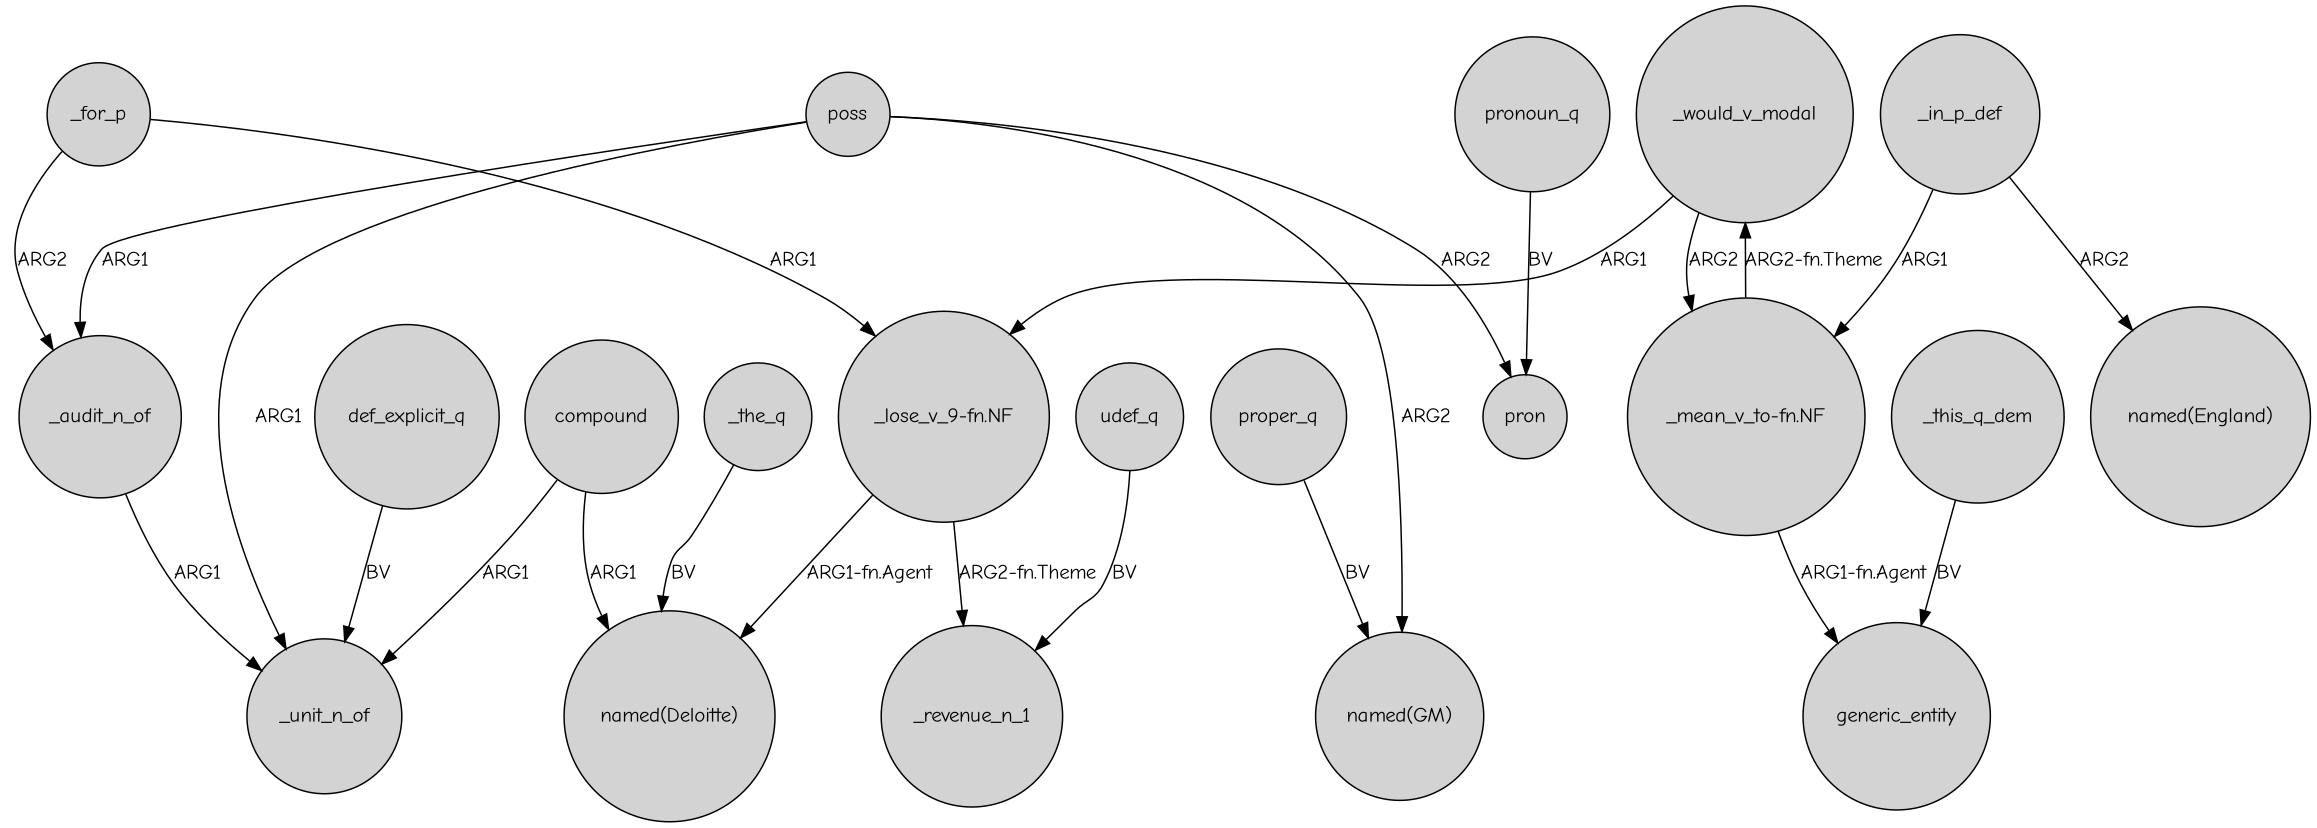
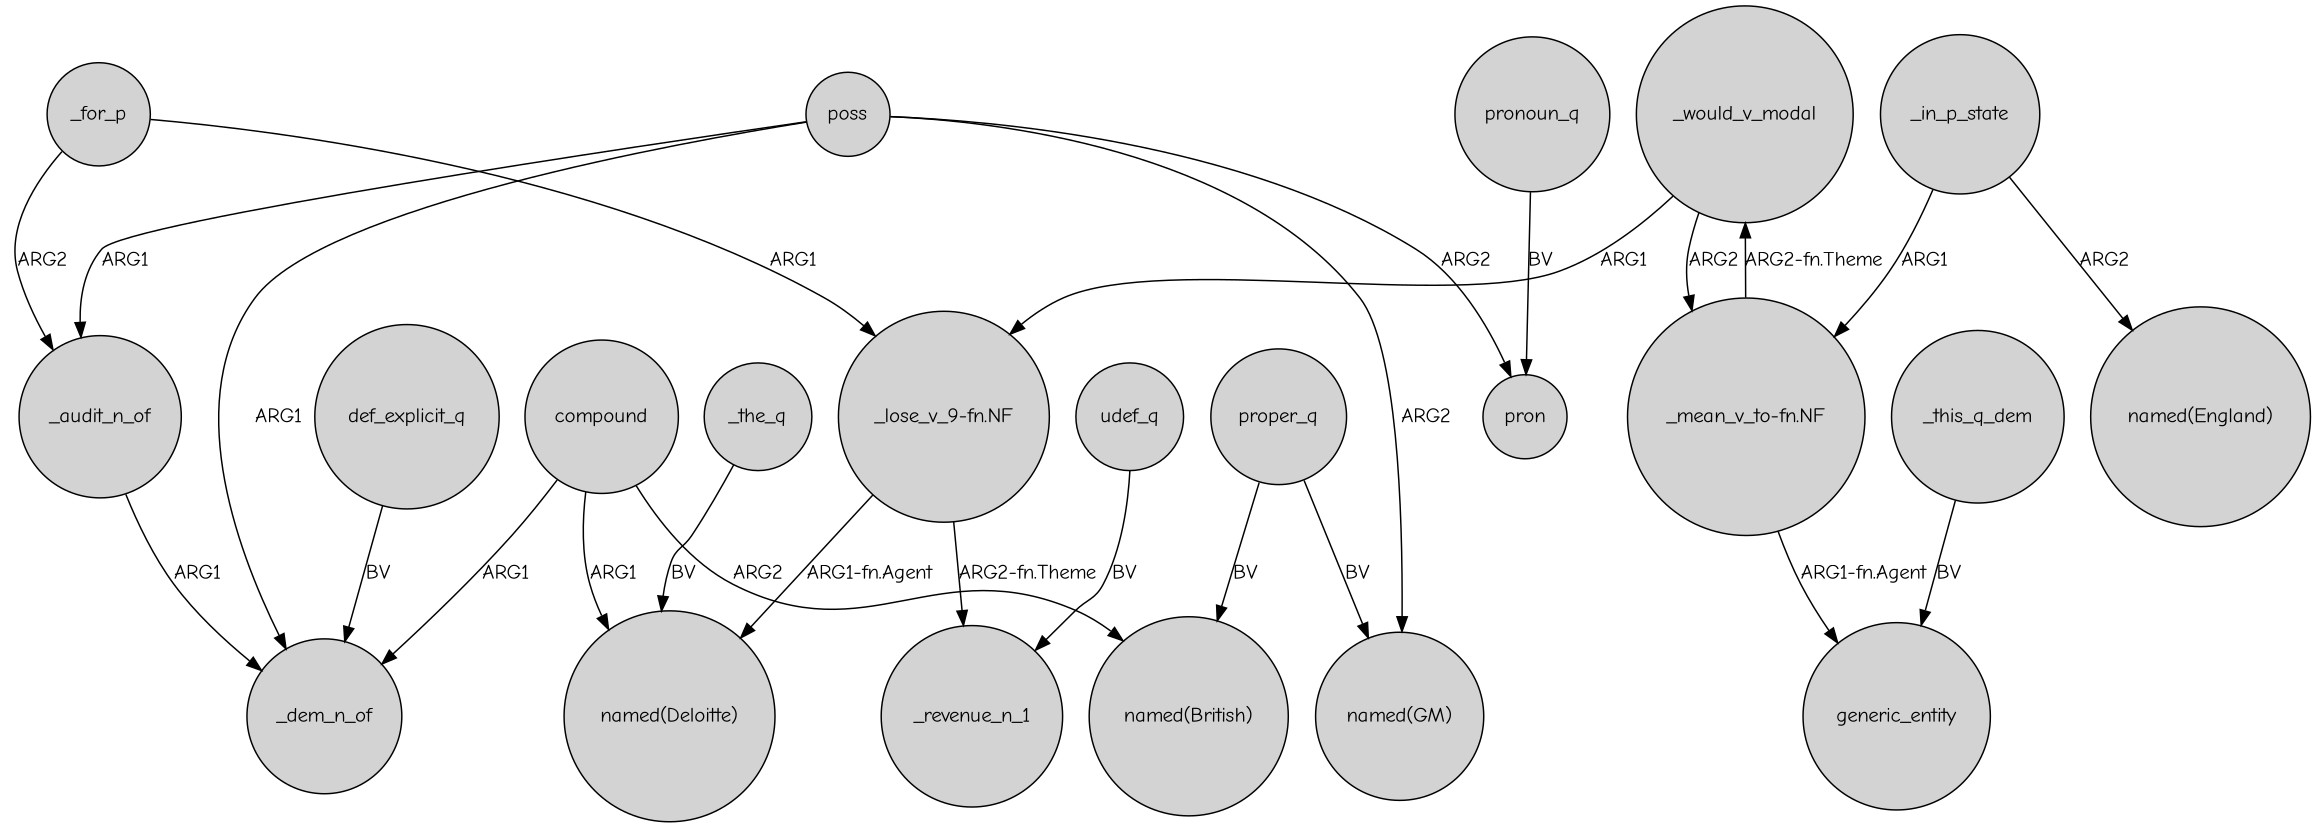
node "_in_p_def": label "_in_p_def" -> "_in_p_state"
node "_unit_n_of": label "_unit_n_of" -> "_dem_n_of"
node "named(British)": added
